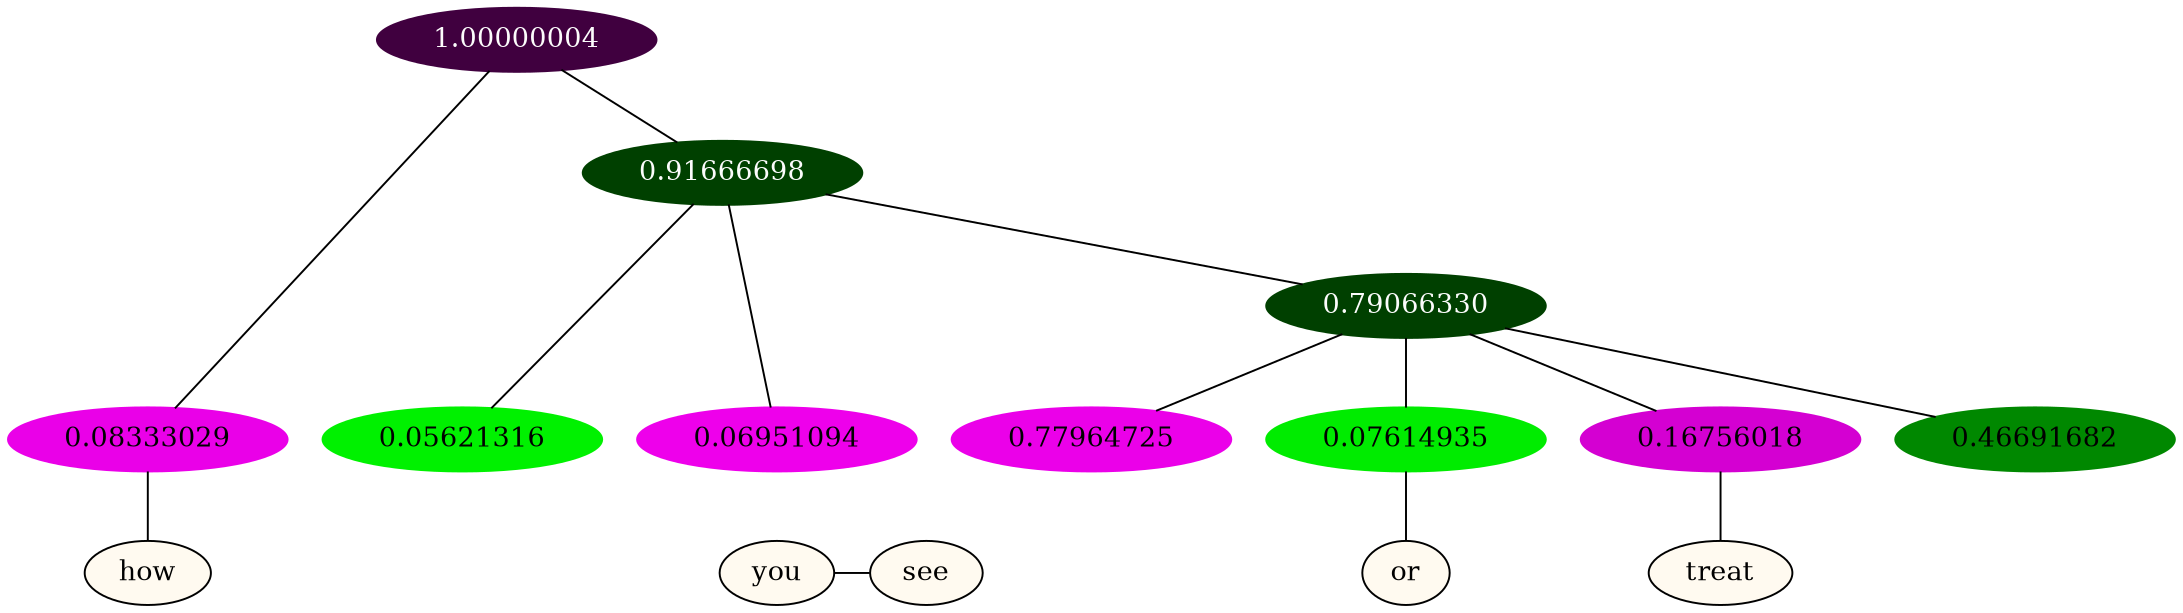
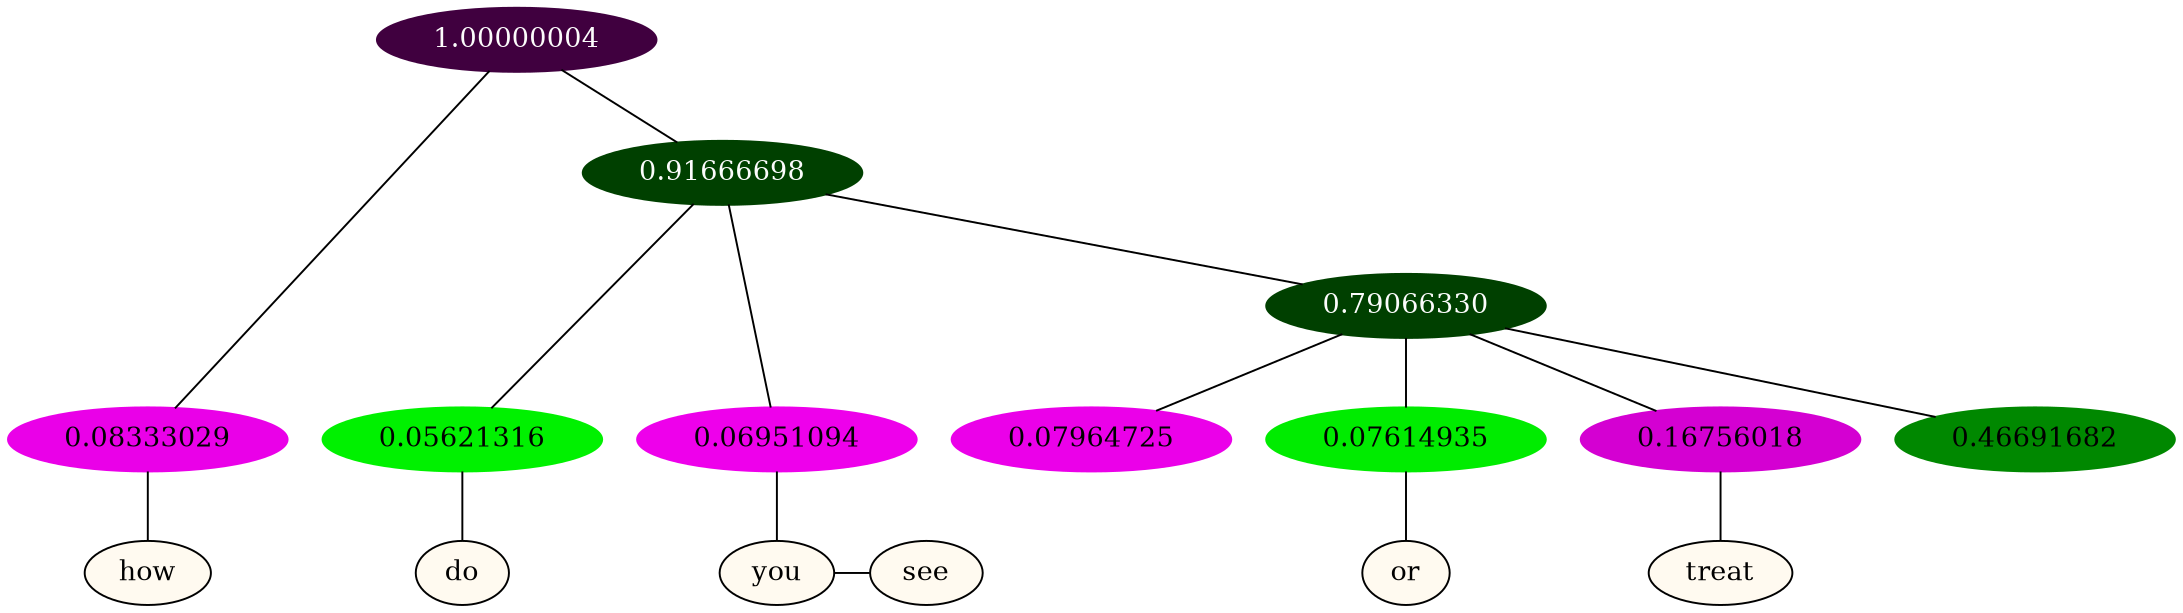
node "0.77964725": label "0.77964725" -> "0.07964725"
edge "0.06951094" -- "you": added
node "do": added
